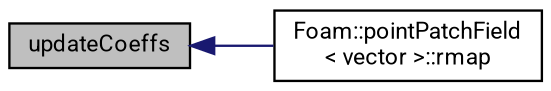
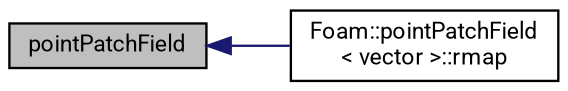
node "updateCoeffs": label "updateCoeffs" -> "pointPatchField"
